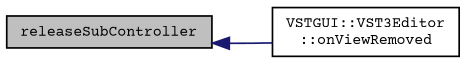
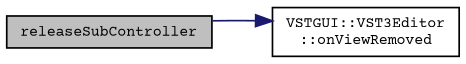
edge "VSTGUI::VST3Editor ::onViewRemoved" -> "releaseSubController": reversed
